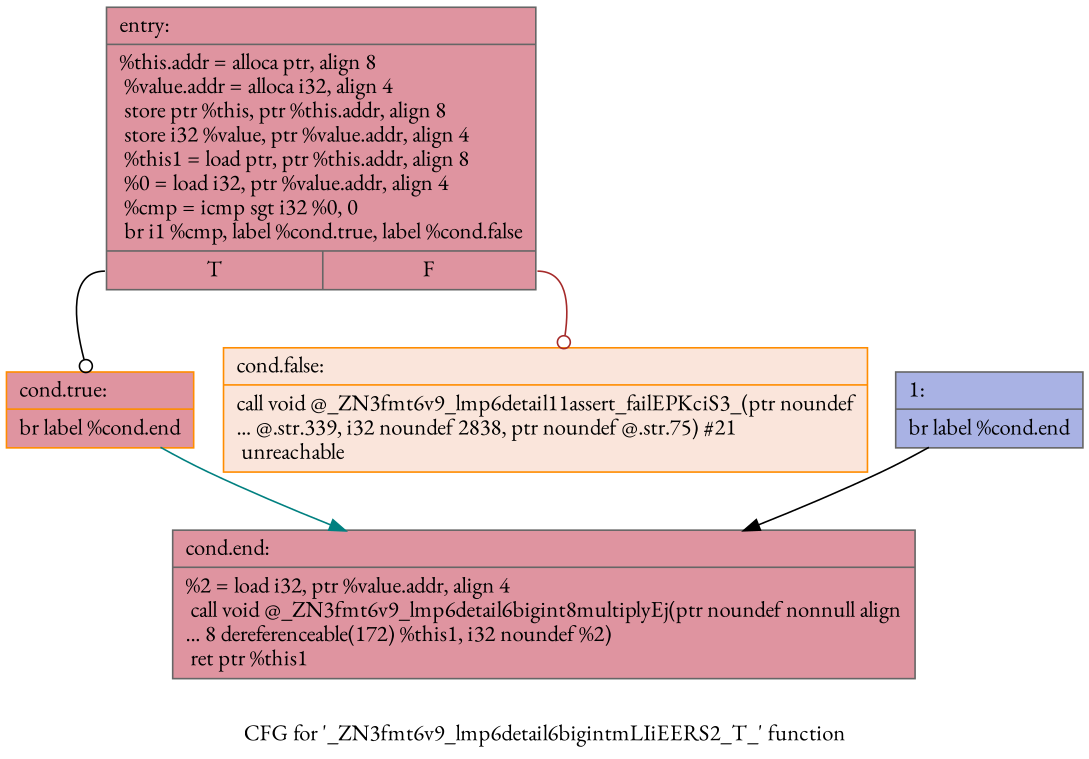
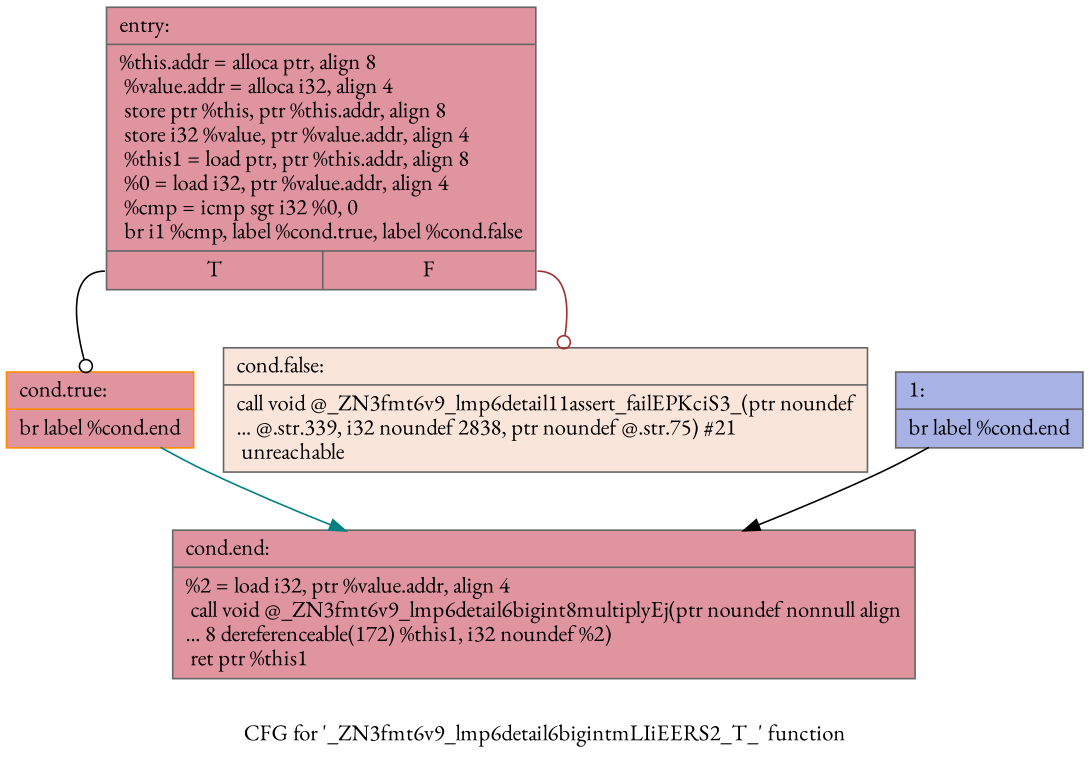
node "cond.false:": color darkorange -> gray40
